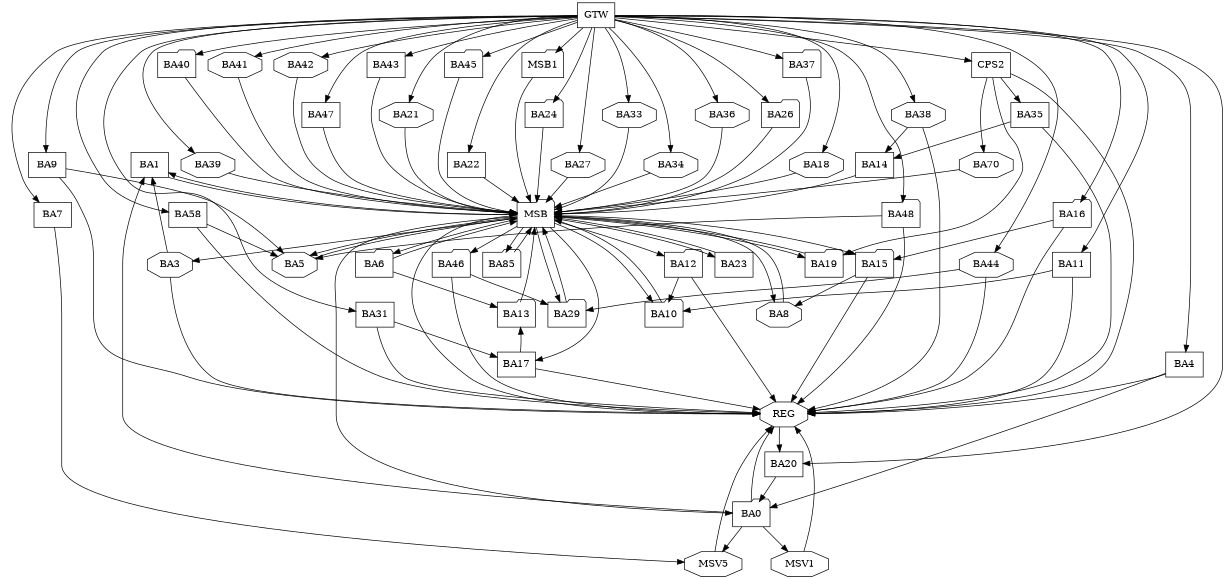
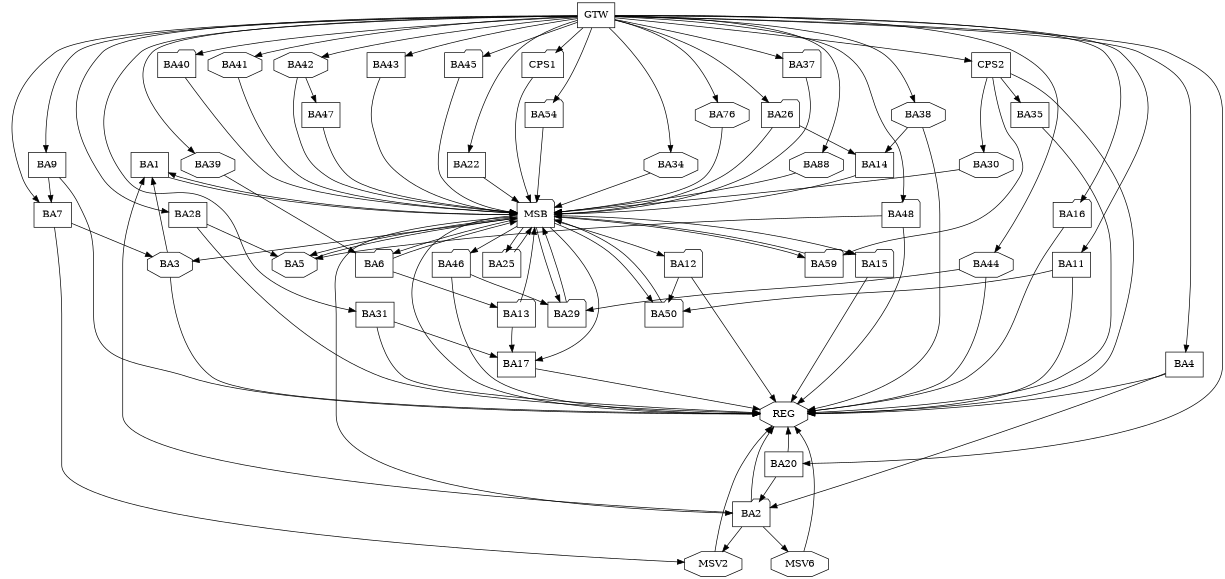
edge "GTW" -> "BA47": now "BA42" -> "BA47"
node "MSB1": label "MSB1" -> "CPS1"
node "BA21": removed
node "BA24": label "BA24" -> "BA54"
node "BA33": removed
node "BA36": label "BA36" -> "BA76"
edge "BA35" -> "BA14": now "BA26" -> "BA14"
node "BA27": removed
node "BA18": label "BA18" -> "BA88"
node "BA70": label "BA70" -> "BA30"
edge "BA9" -> "BA5": now "BA9" -> "BA7"
edge "BA39" -> "MSB": now "BA39" -> "BA6"
node "BA58": label "BA58" -> "BA28"
edge "BA7" -> "BA3": added
edge "BA16" -> "BA15": removed
node "BA85": label "BA85" -> "BA25"
node "BA23": removed
node "BA19": label "BA19" -> "BA59"
node "BA10": label "BA10" -> "BA50"
node "BA8": removed
edge "BA17" -> "BA13": reversed
edge "REG" -> "BA20": reversed
node "BA0": label "BA0" -> "BA2"
node "MSV5": label "MSV5" -> "MSV2"
node "MSV1": label "MSV1" -> "MSV6"
